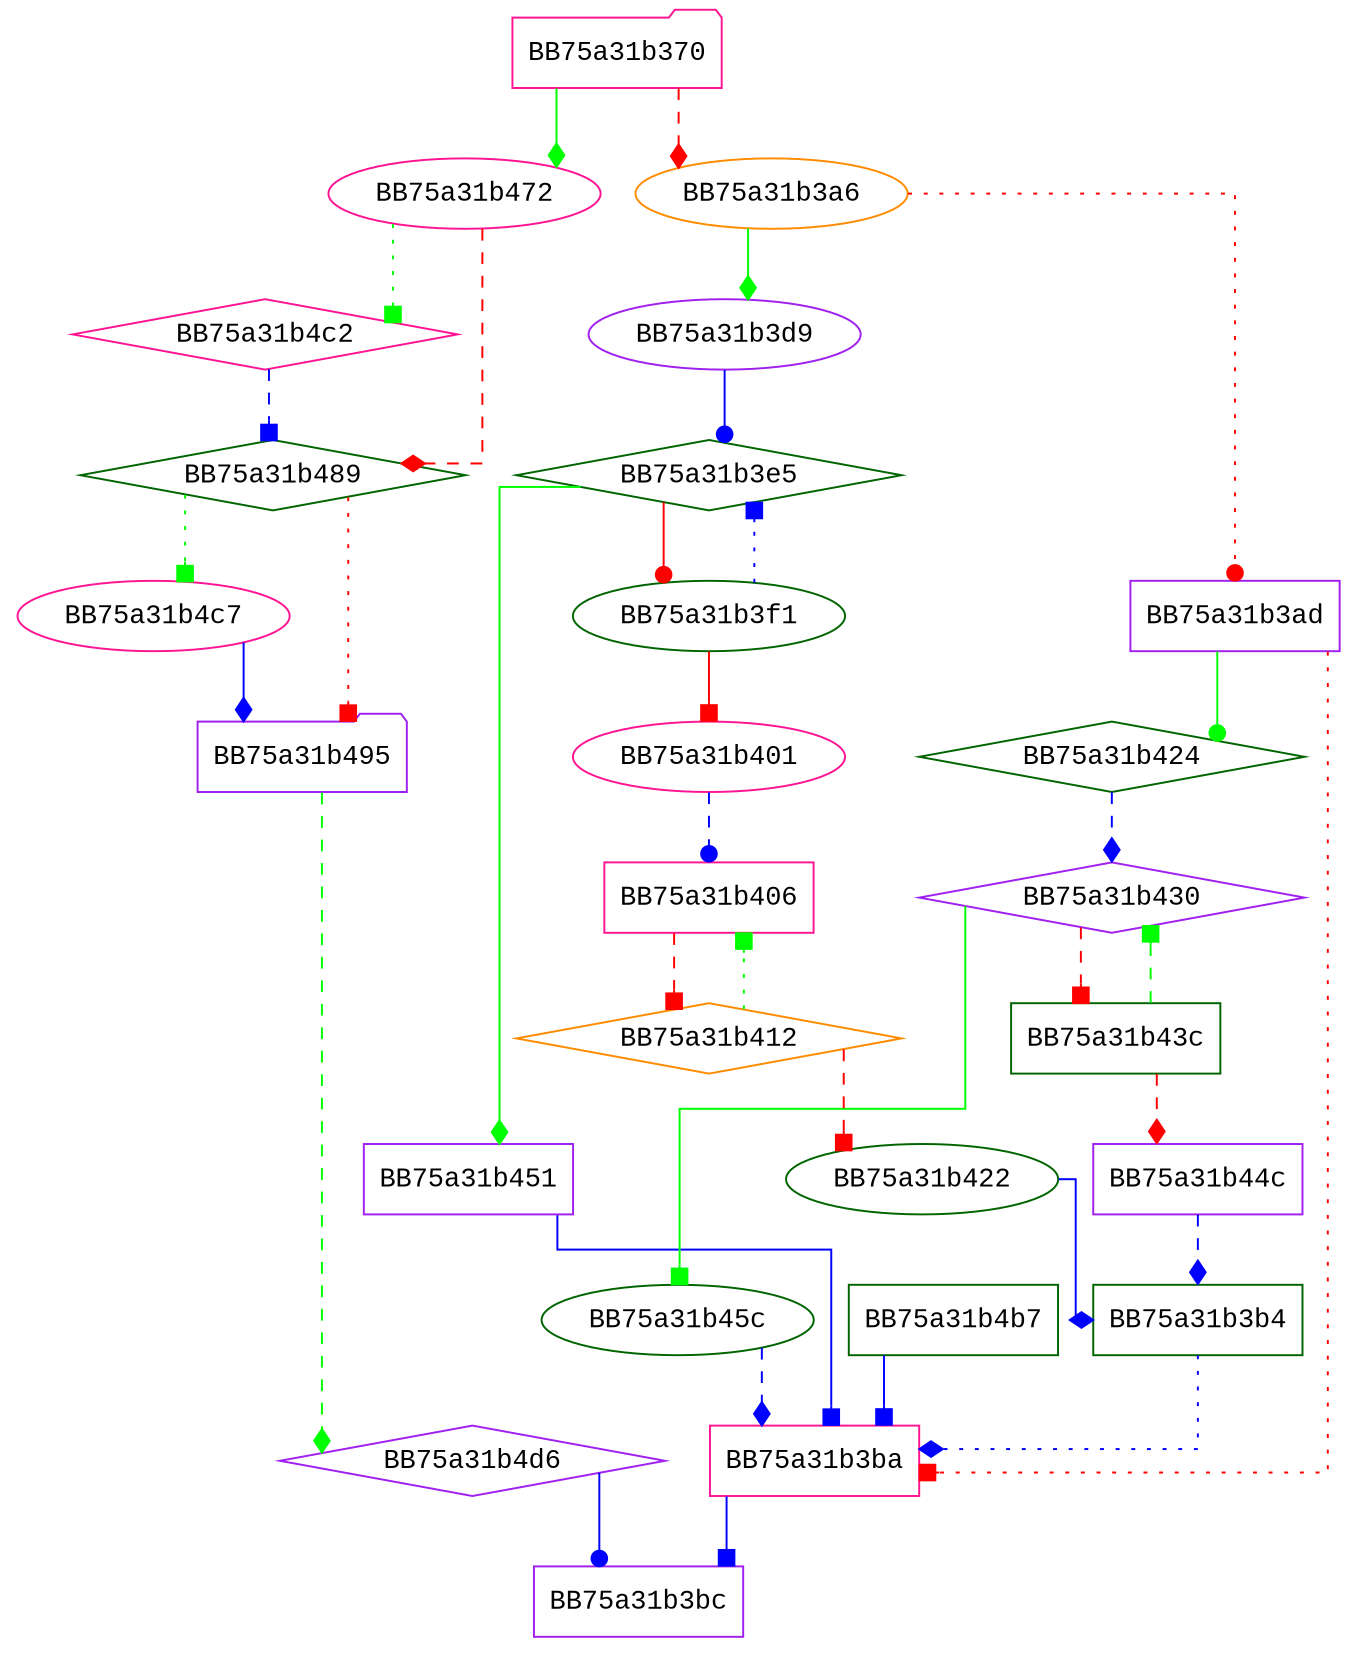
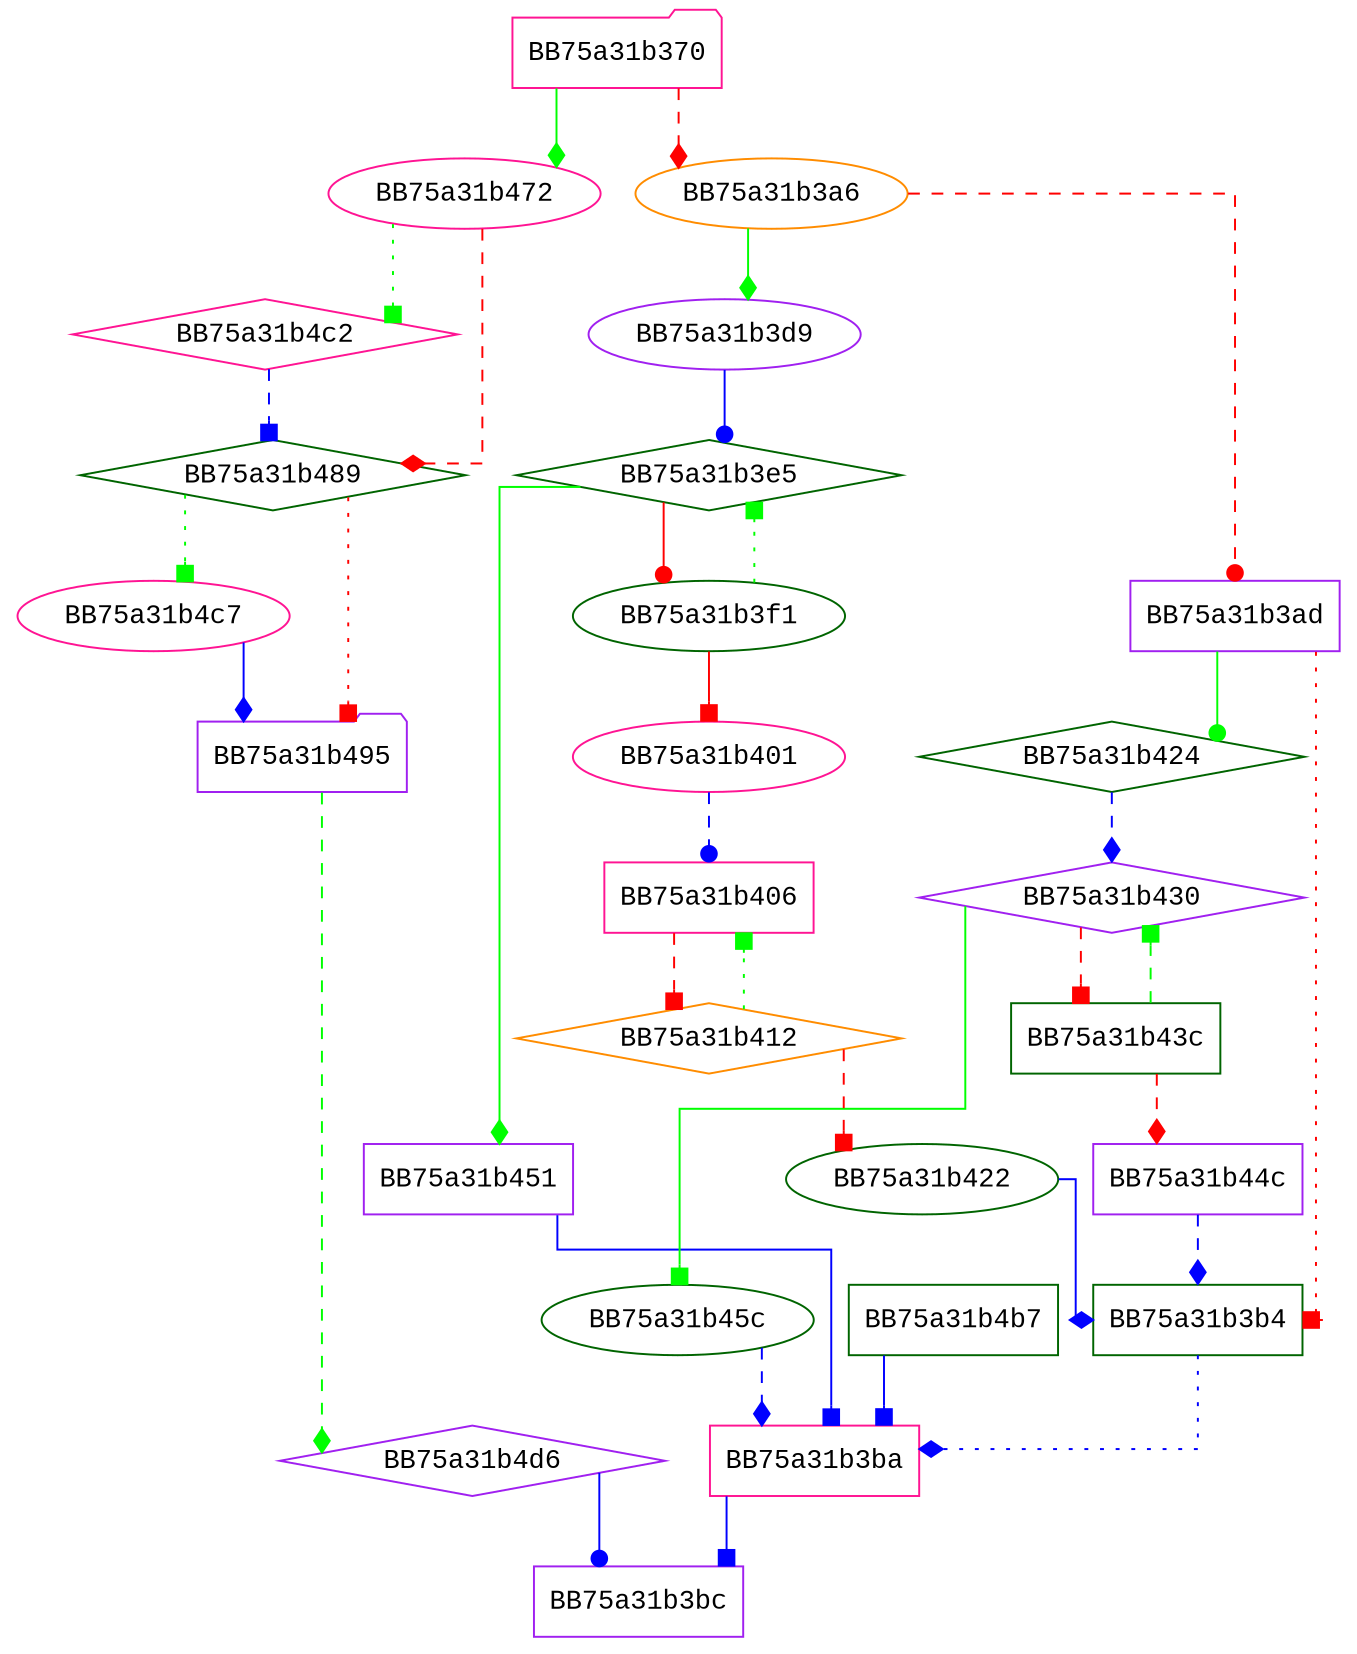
edge "BB75a31b3a6" -> "BB75a31b3ad": style dotted -> dashed
edge "BB75a31b3f1" -> "BB75a31b3e5": color blue -> green
edge "BB75a31b3ad" -> "BB75a31b3ba": now "BB75a31b3ad" -> "BB75a31b3b4"
